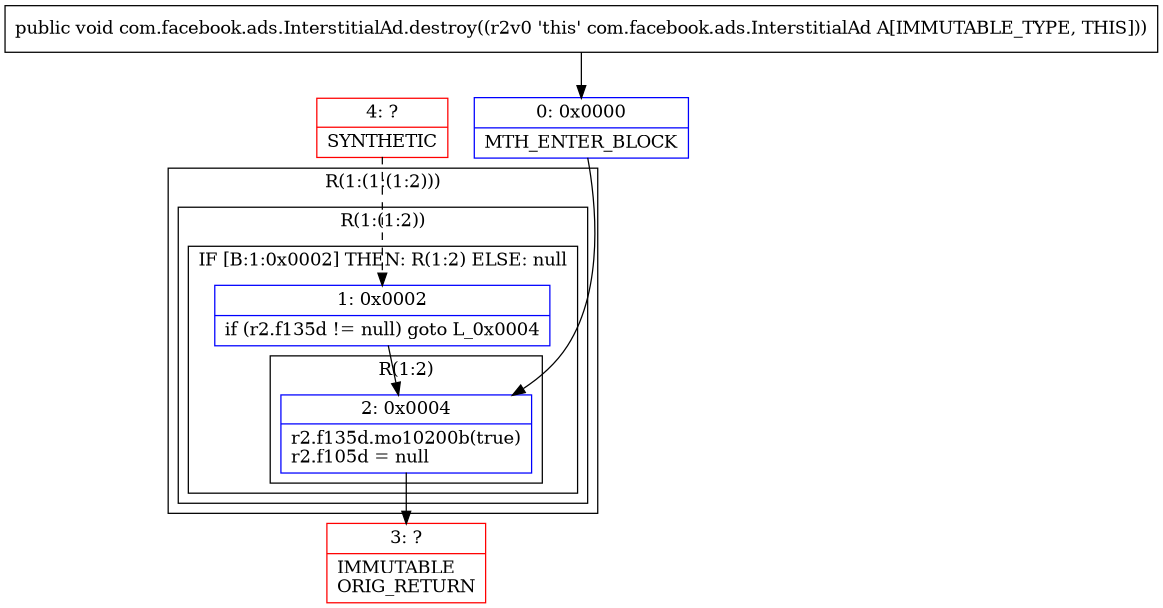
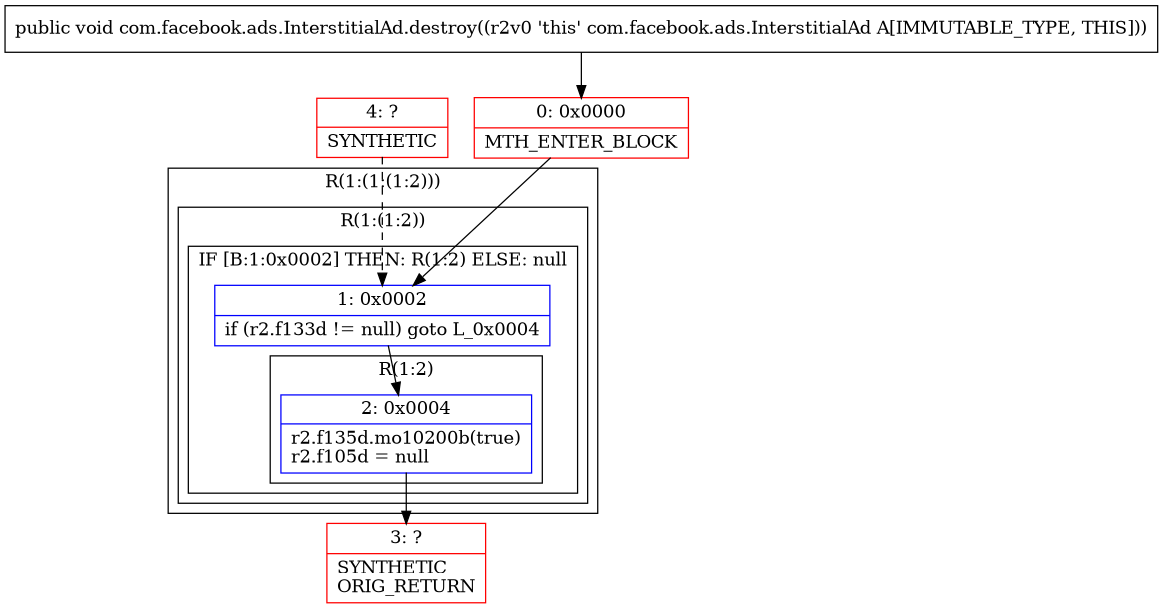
node "0: 0x0000": color blue -> red
node "1: 0x0002": text "if (r2.f135d != null) goto L_0x0004" -> "if (r2.f133d != null) goto L_0x0004"
edge "0: 0x0000" -> "2: 0x0004": now "0: 0x0000" -> "1: 0x0002"
node "3: ?": text "IMMUTABLE" -> "SYNTHETIC"
